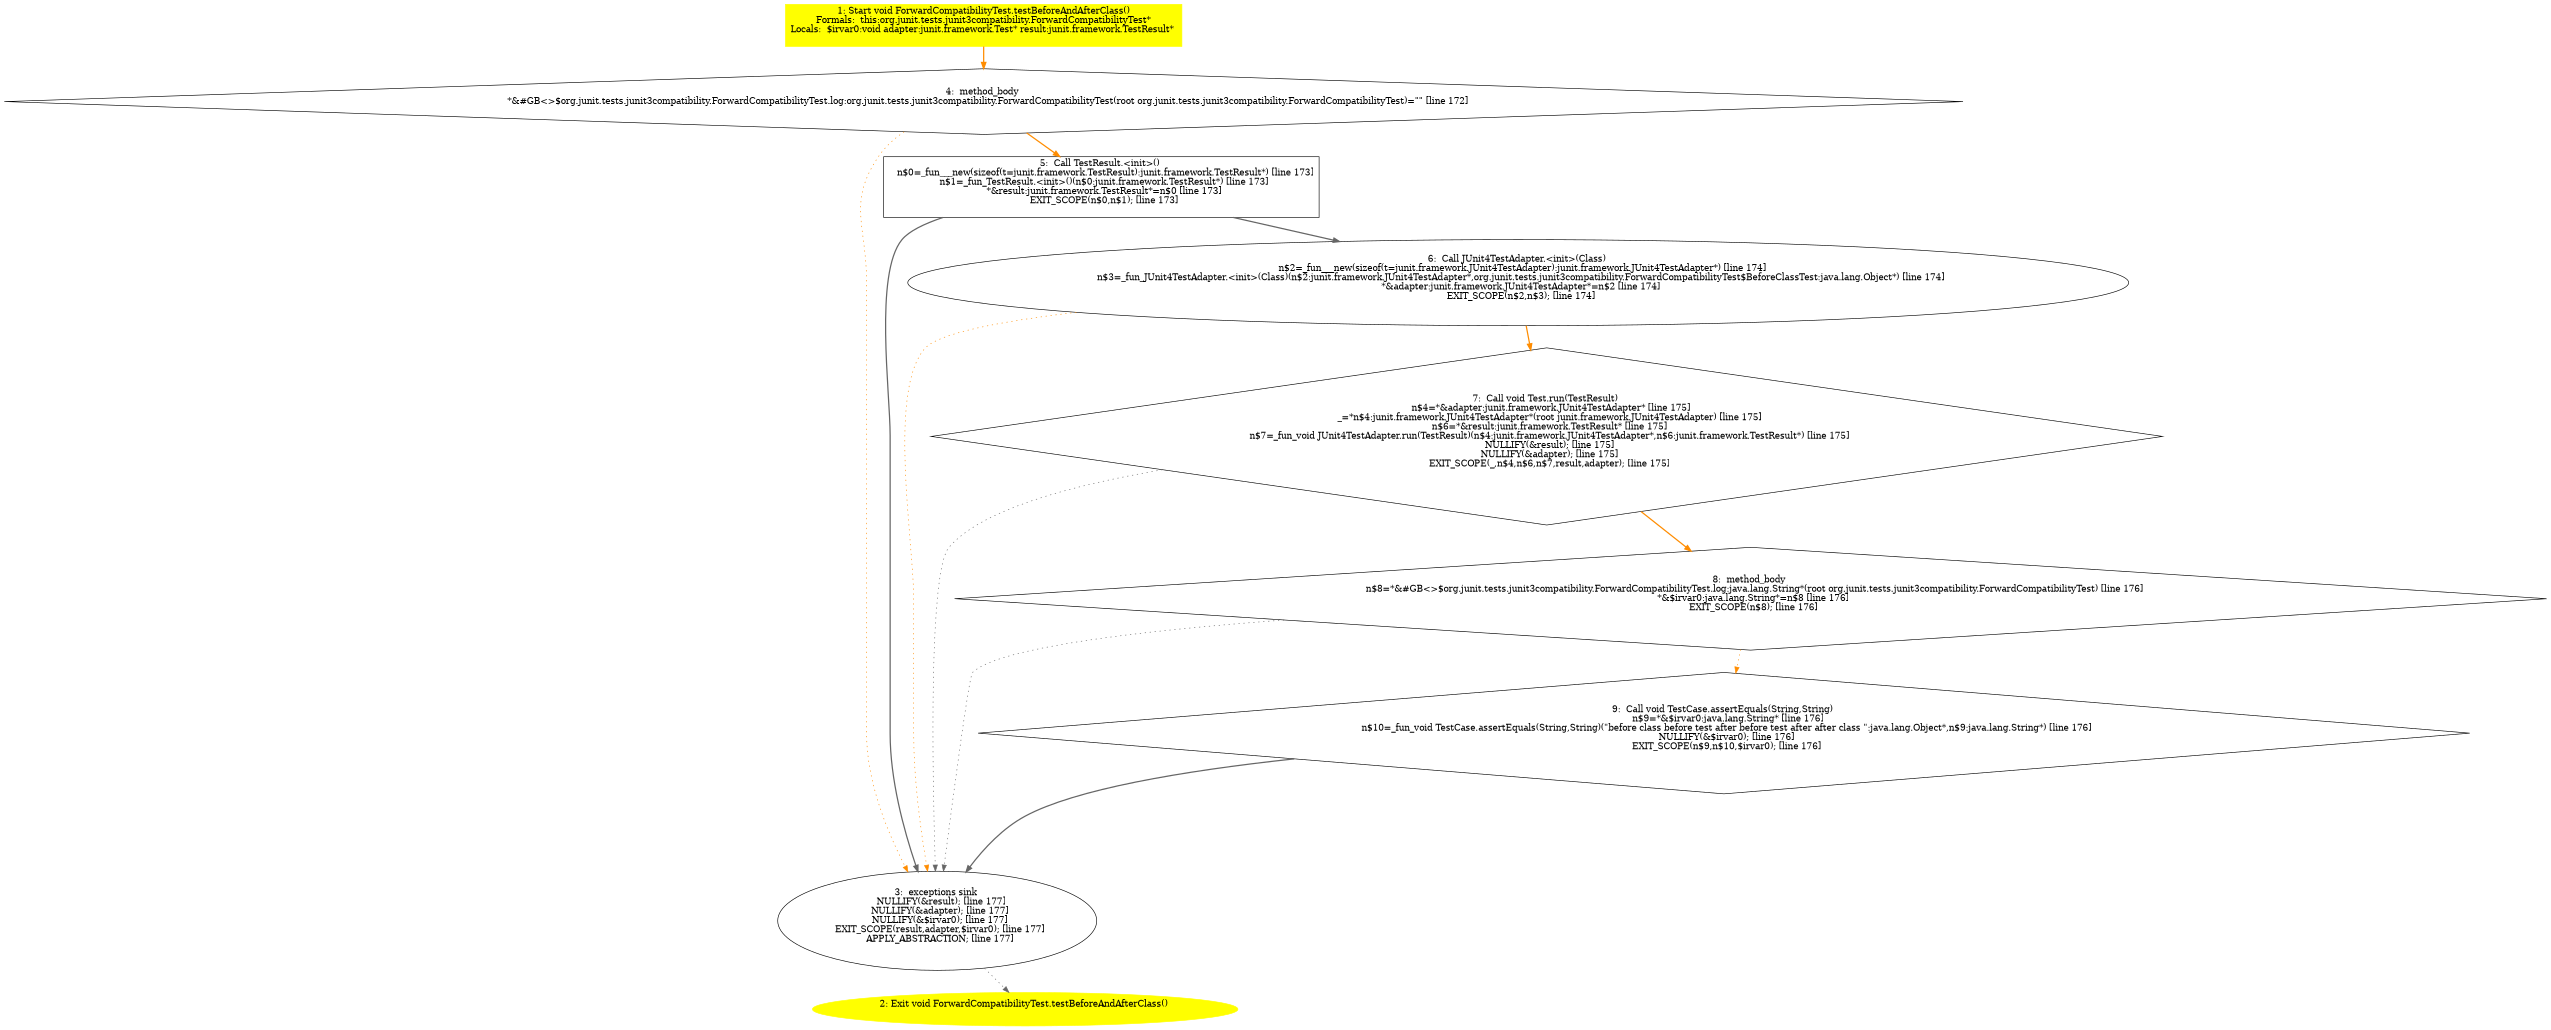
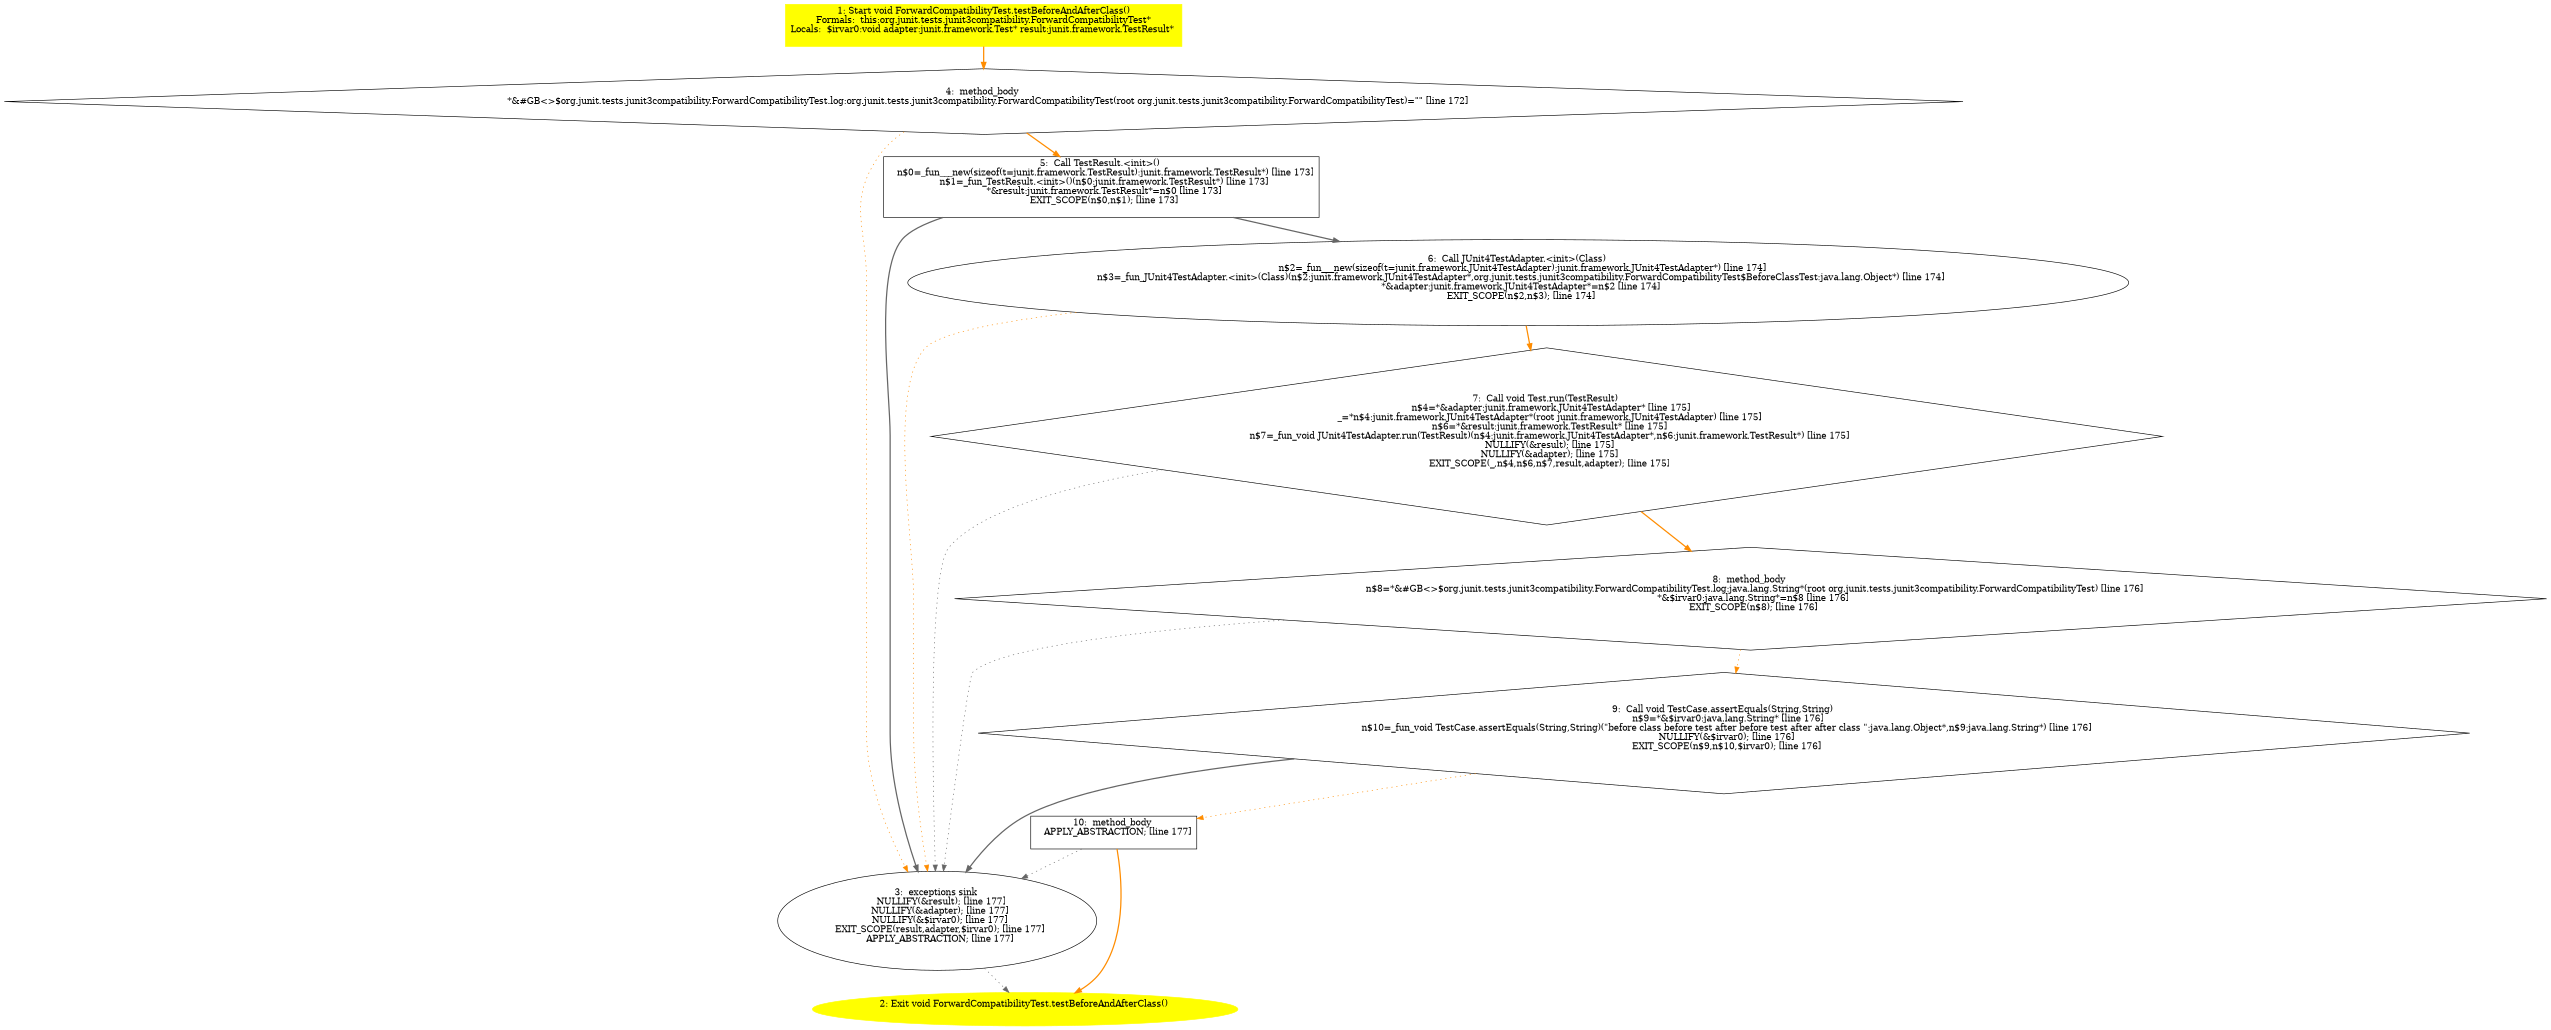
node "10:  method_body APPLY_ABSTRACTION; [line 177]": added
